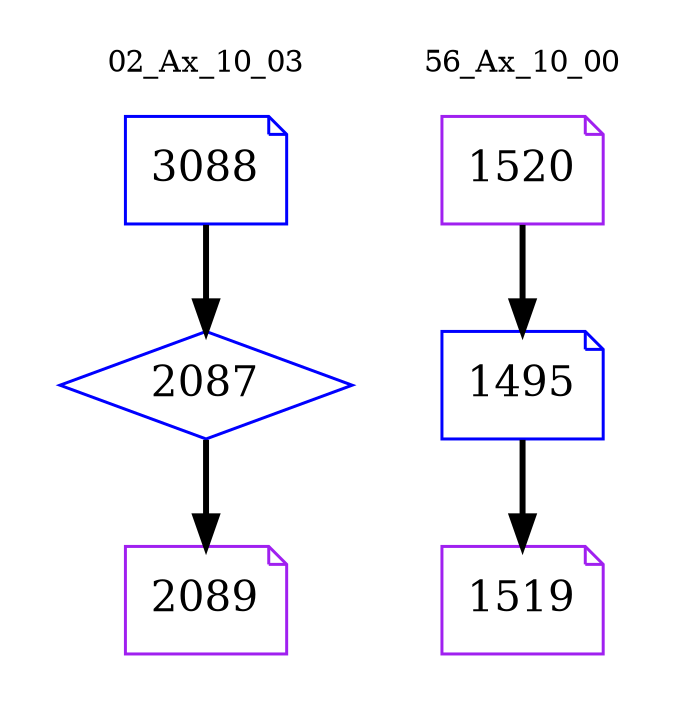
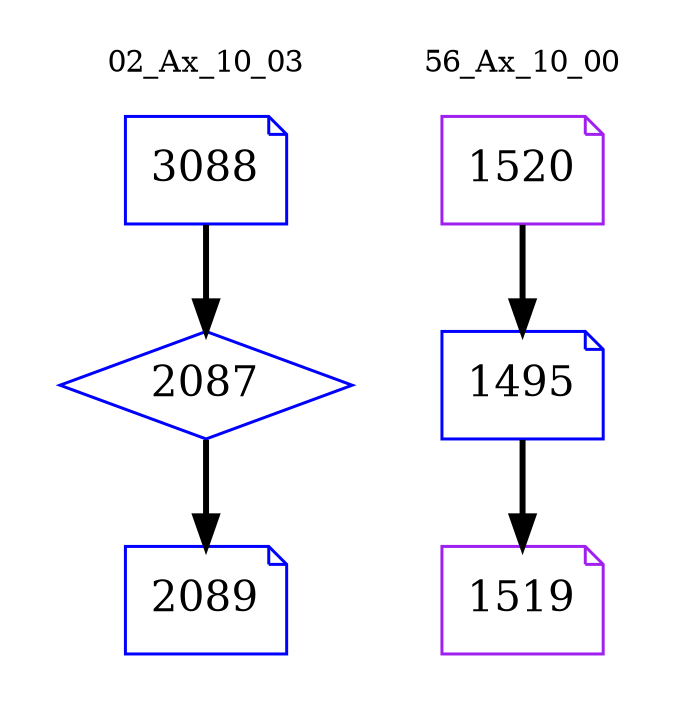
node "2089": color purple -> blue
